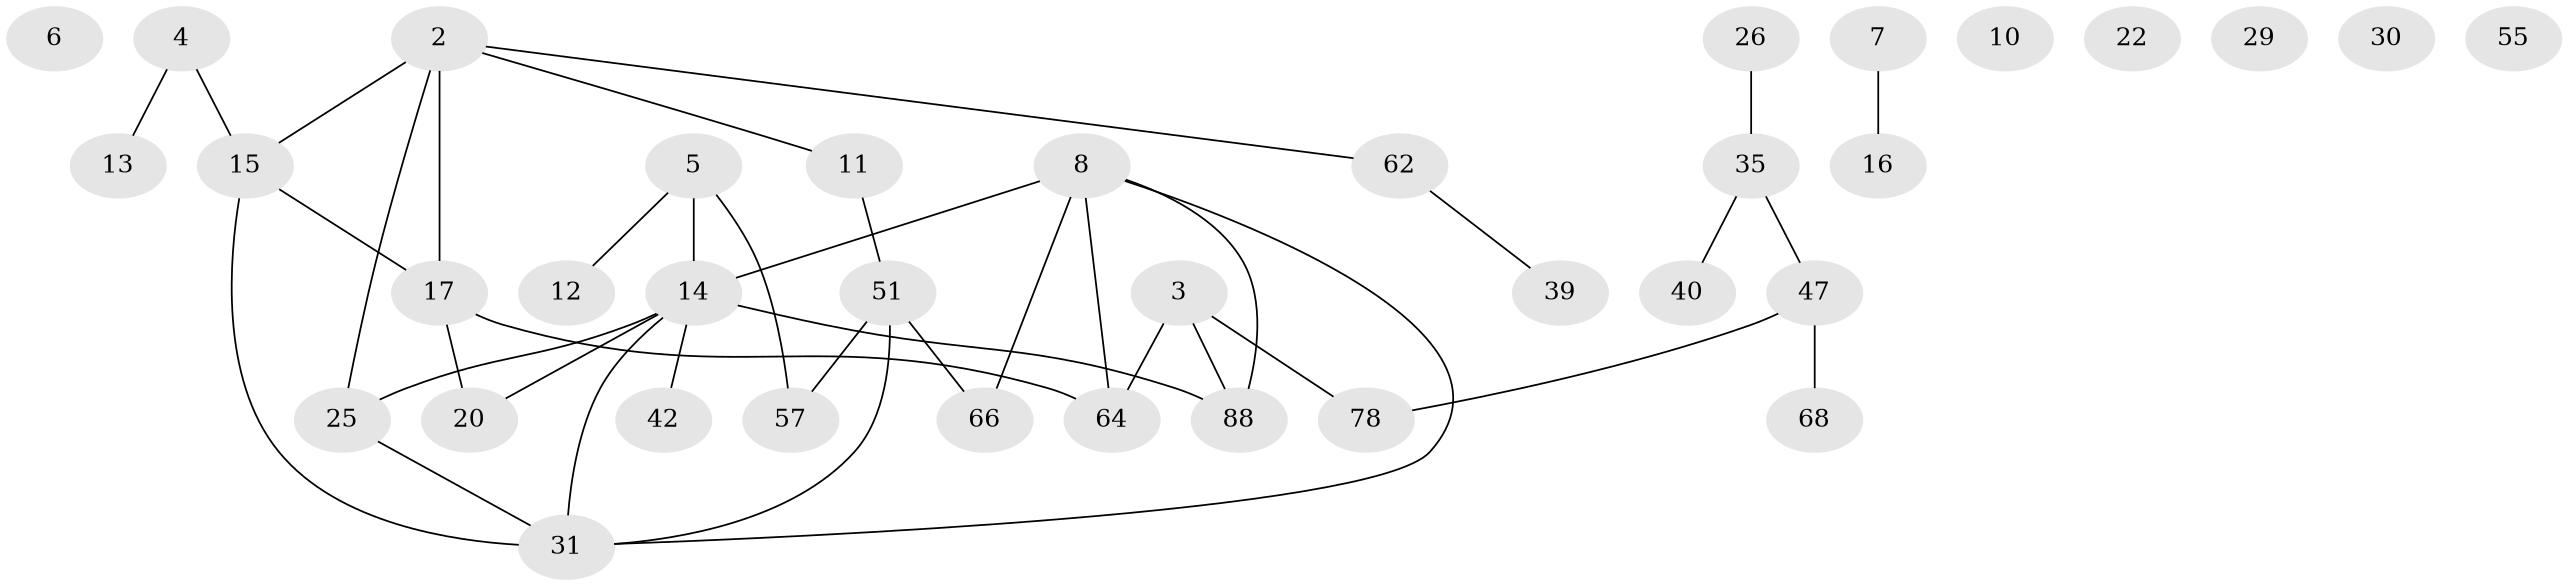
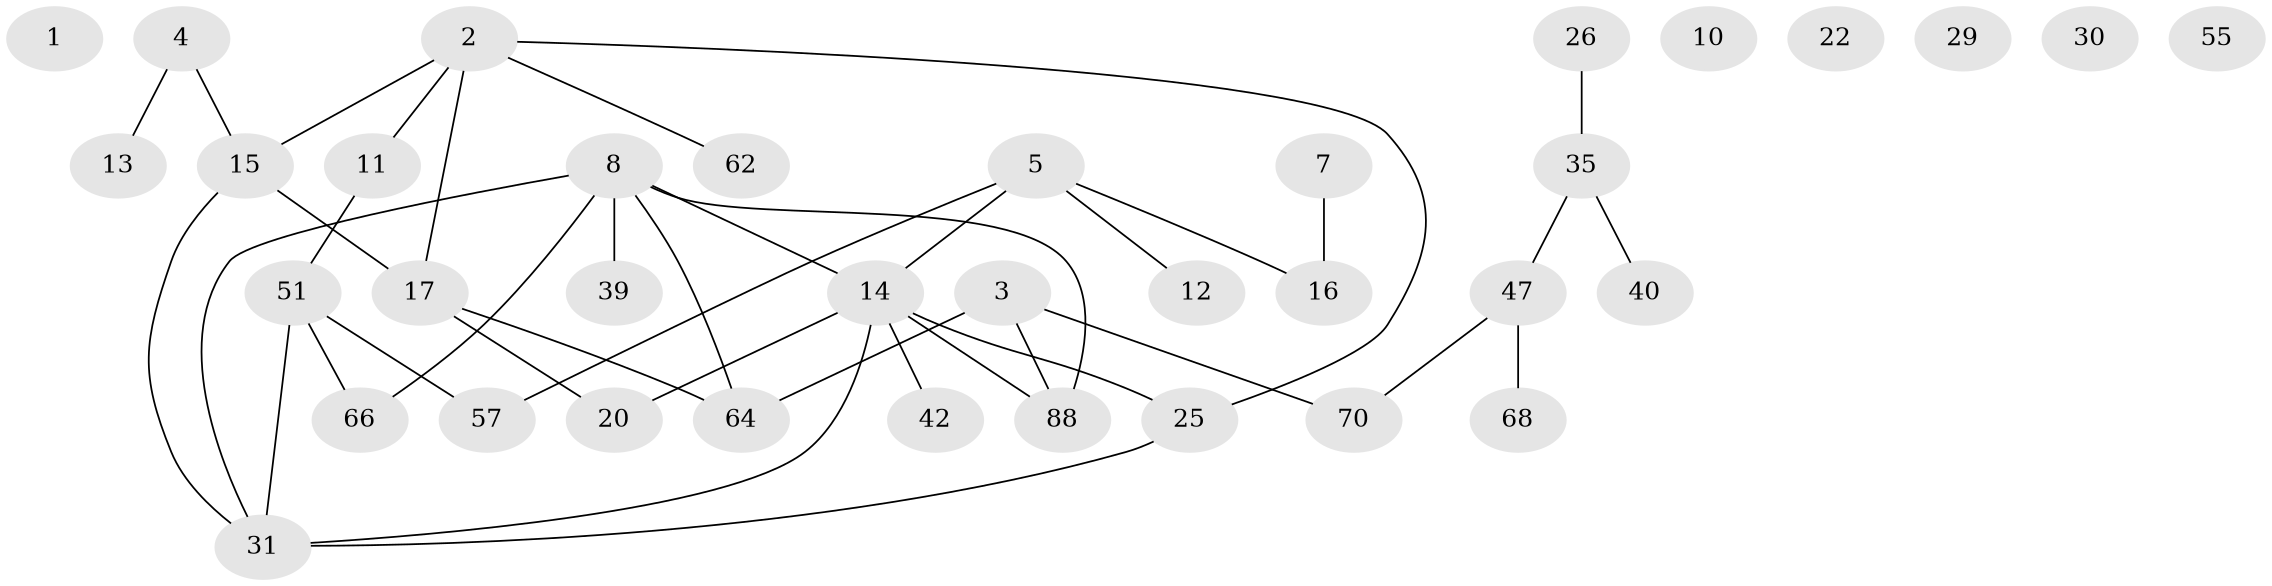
node "6": label "6" -> "1"
edge "5" -- "16": added
edge "62" -- "39": now "8" -- "39"
node "78": label "78" -> "70"
